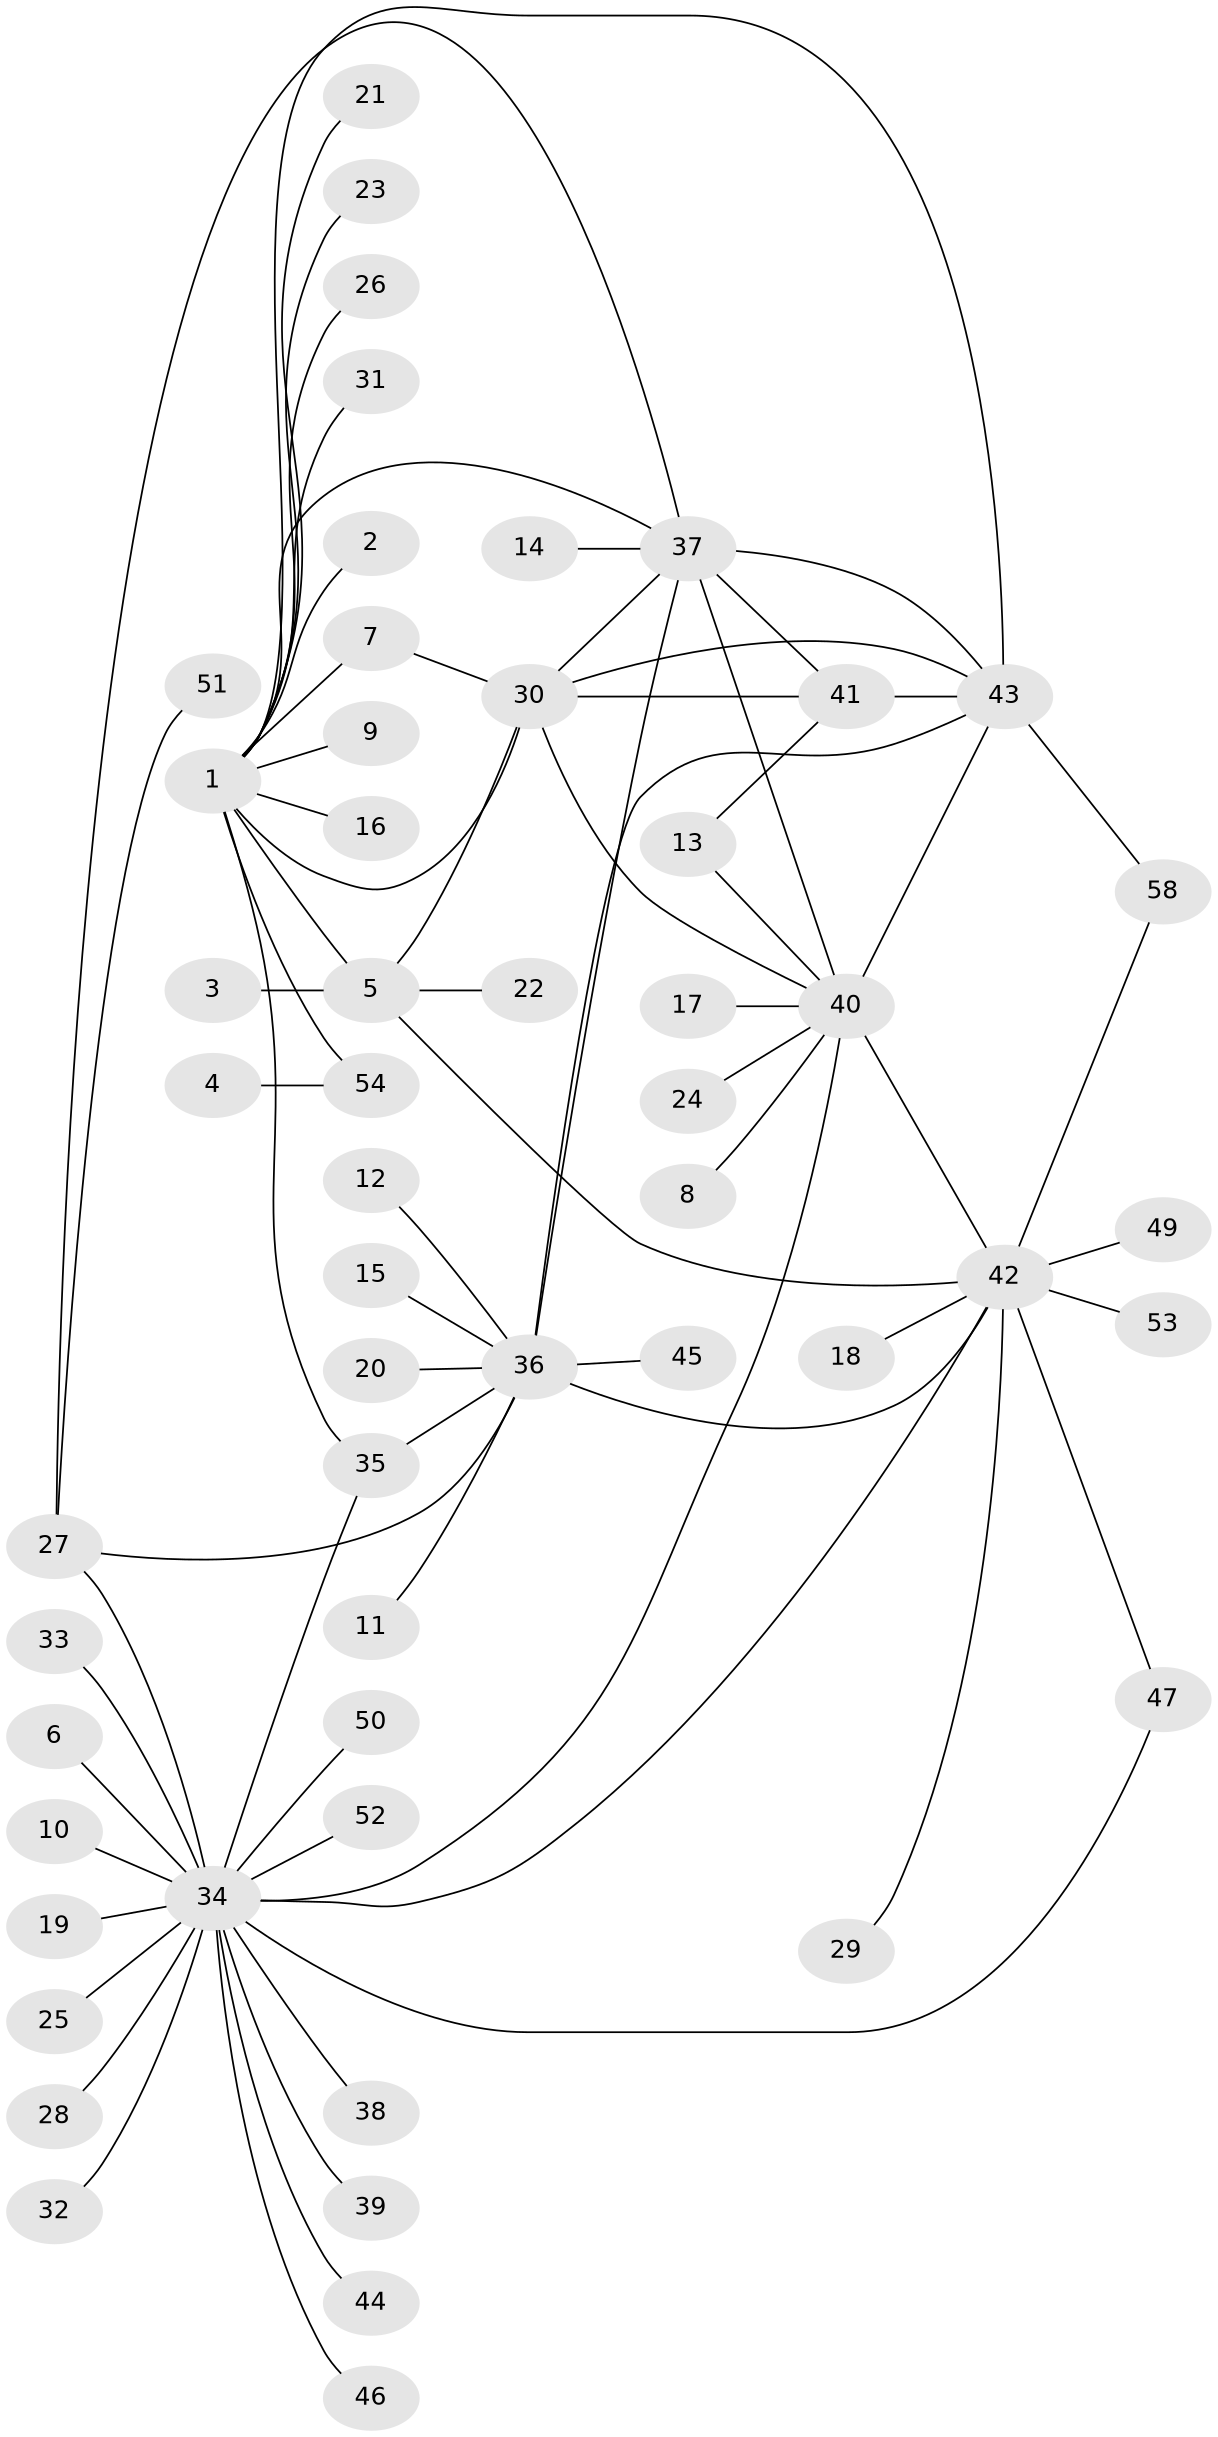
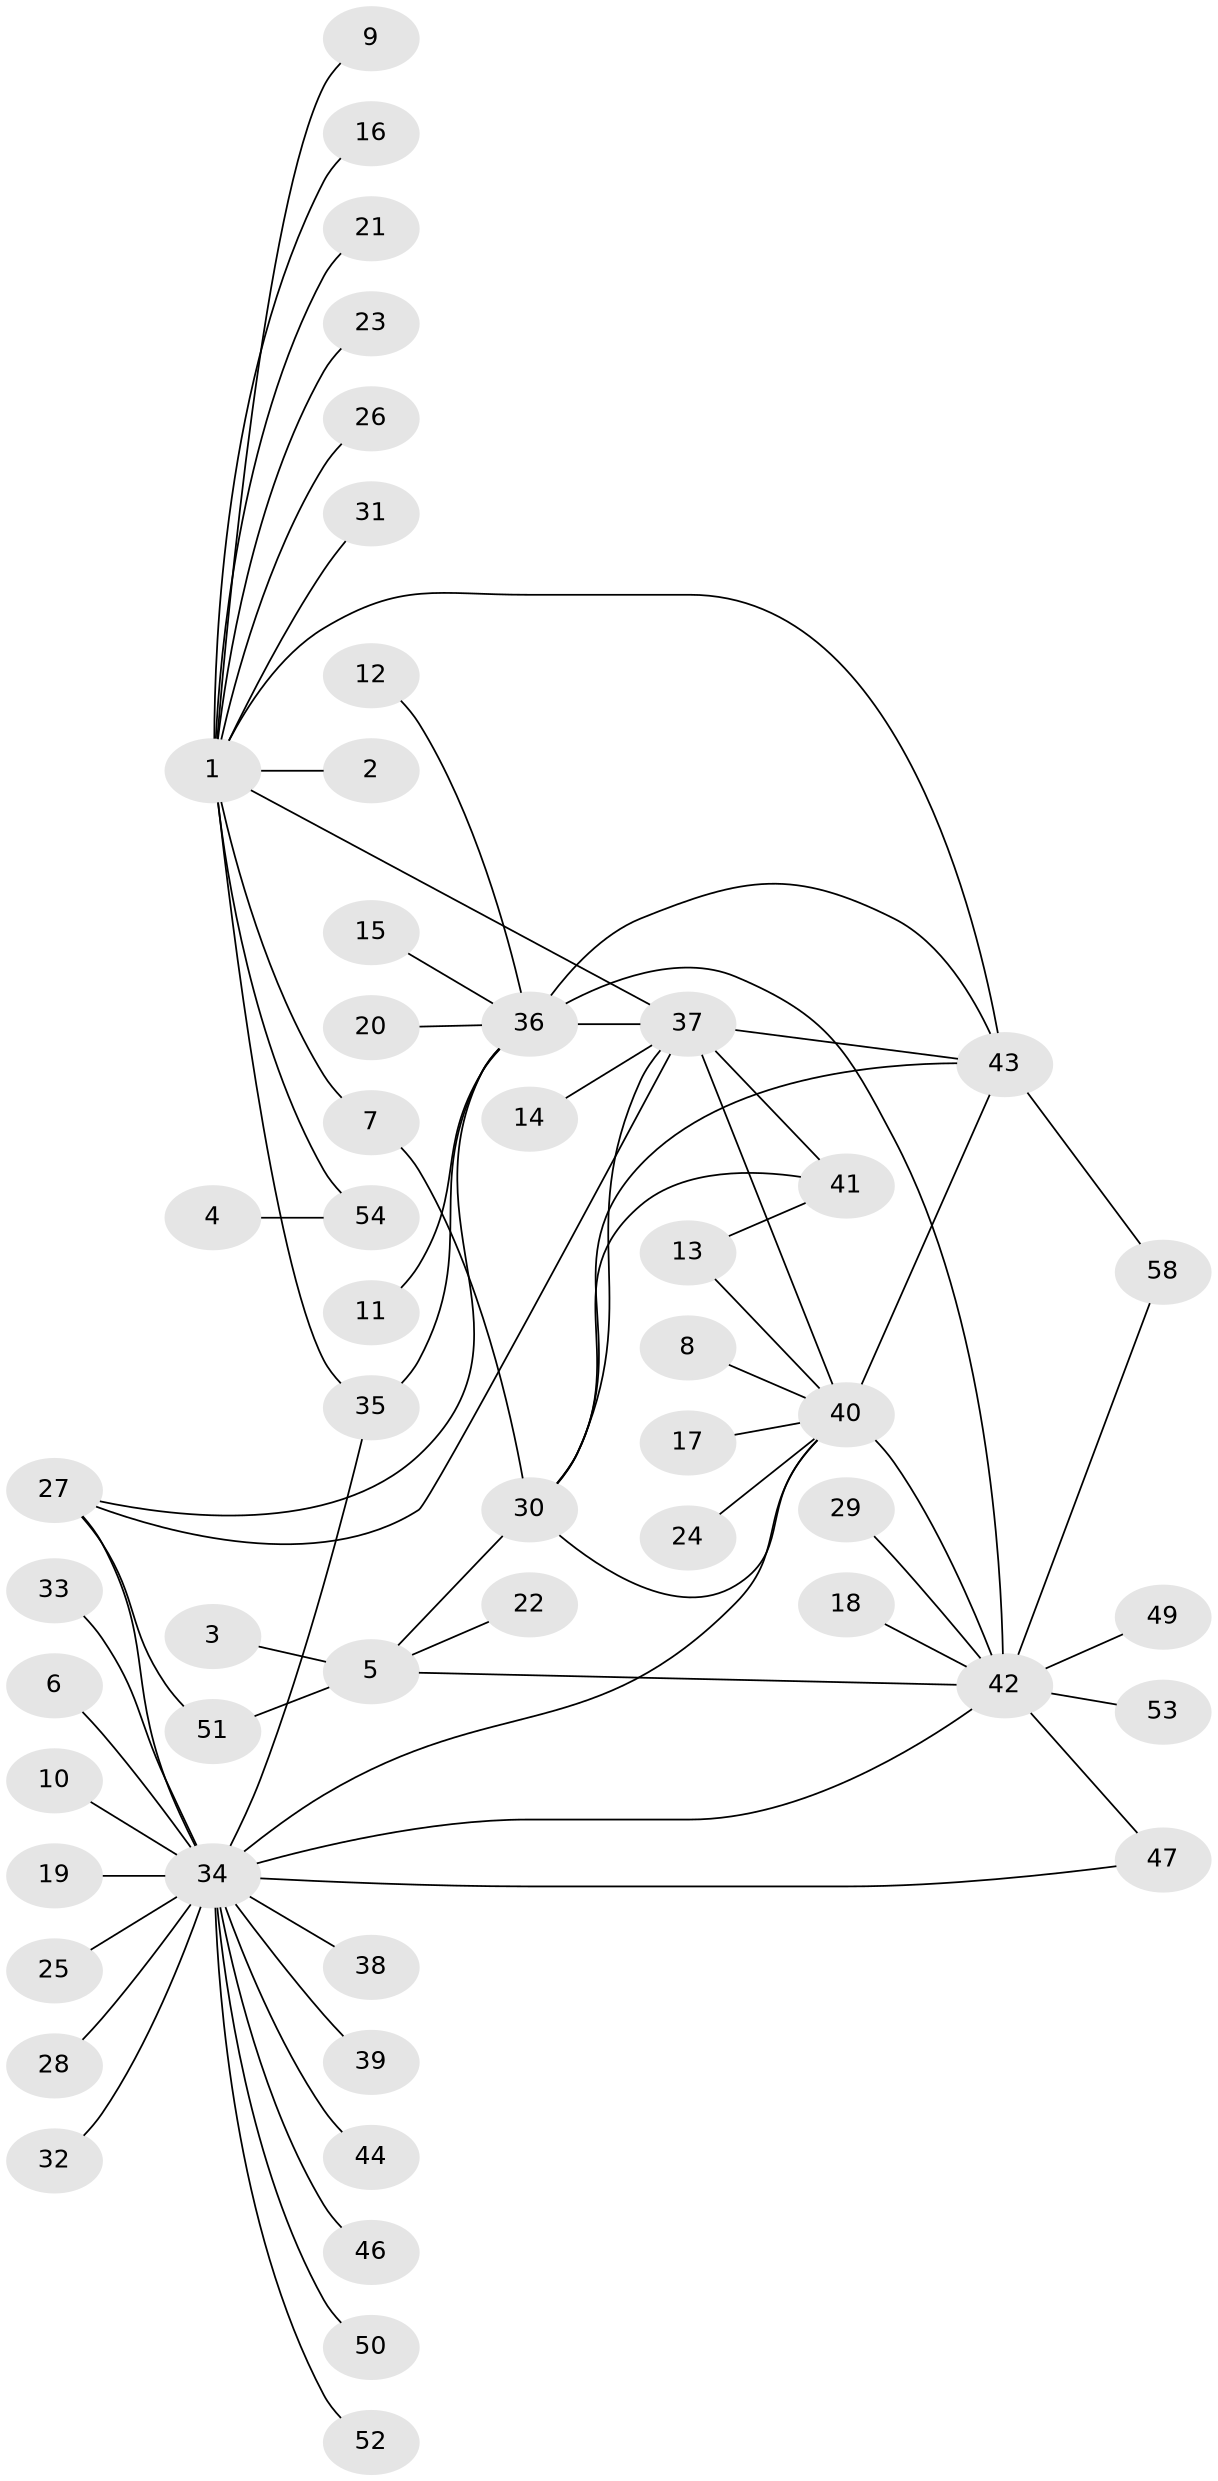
edge "41" -- "43": removed
edge "30" -- "1": removed
edge "1" -- "5": now "51" -- "5"
node "45": removed
